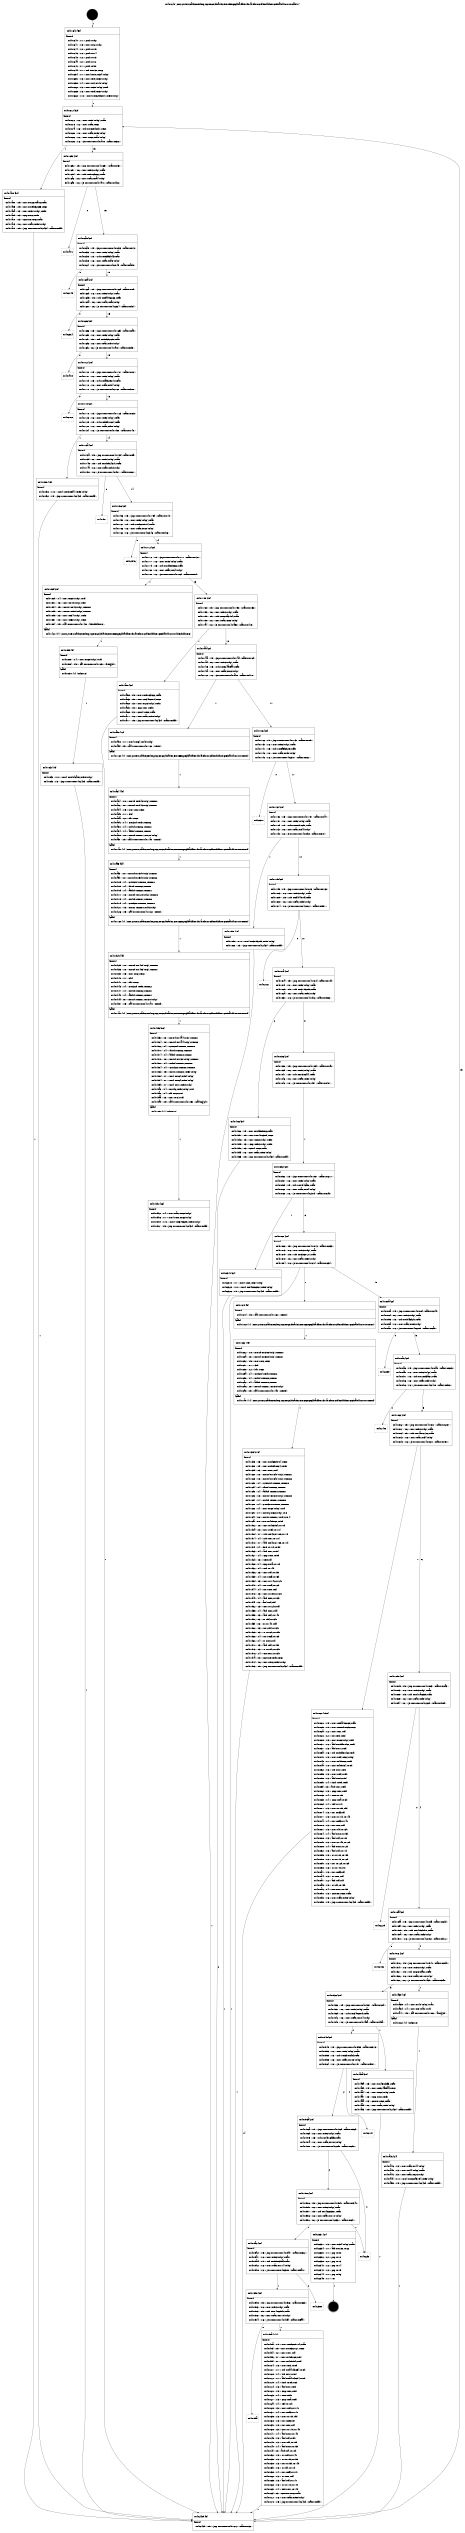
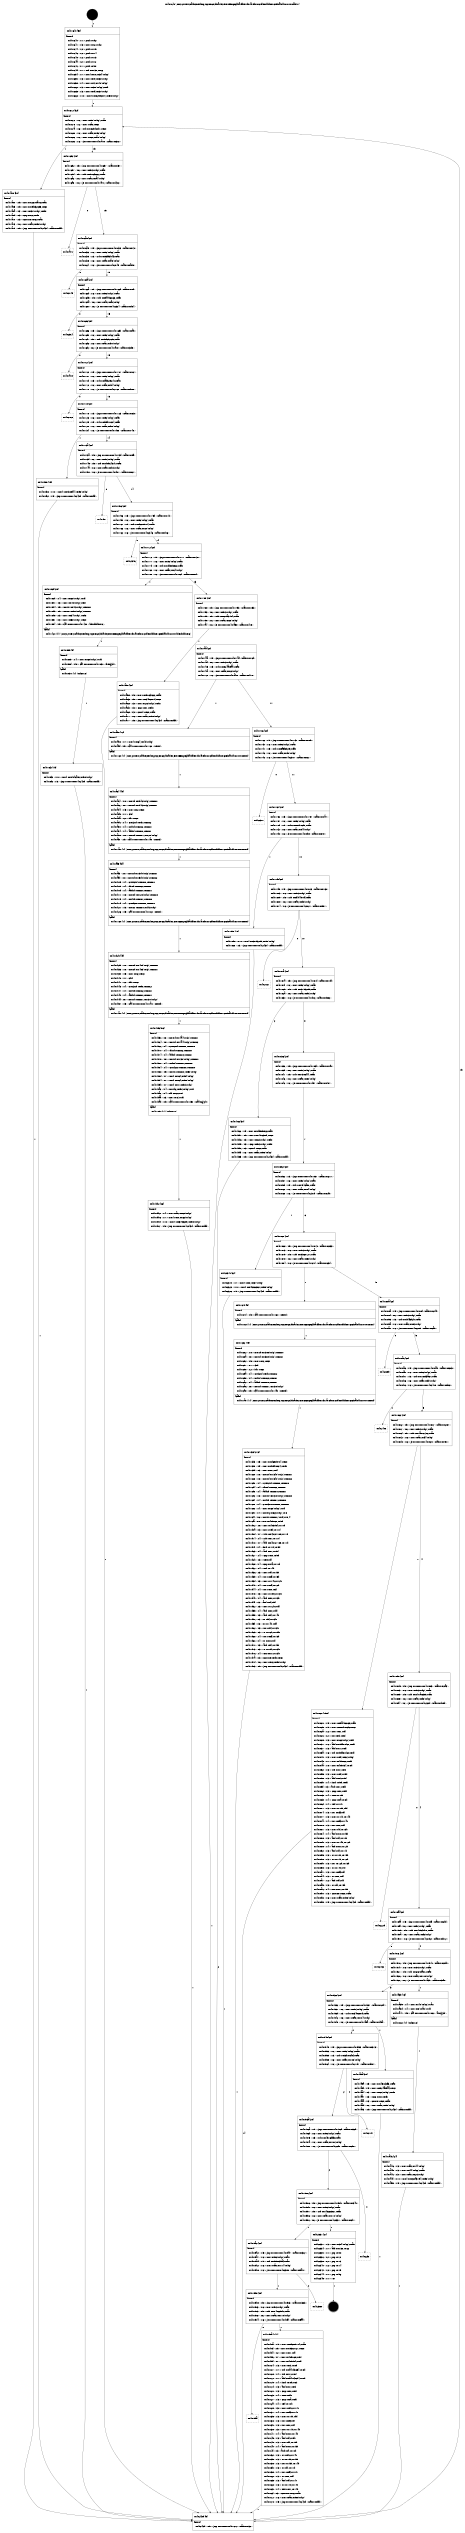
edge "0x40178e [28]" -> "0x4017aa [28]": removed, label "12"
edge "0x4018c2 [28]" -> "0x4018de [28]": label " 6" -> " 4"
edge "0x40186e [28]" -> "0x40243d [5]": now "0x401bb2 [26]" -> "0x40243d [5]"
edge "0x401986 [28]" -> "0x4022f8": now "0x401986 [28]" -> "0x402331 [21]"
